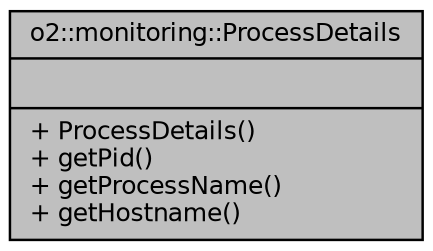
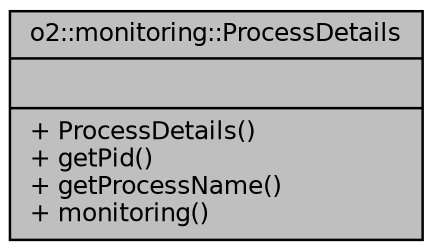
node "o2::monitoring::ProcessDetails": text "+ getHostname()" -> "+ monitoring()"
